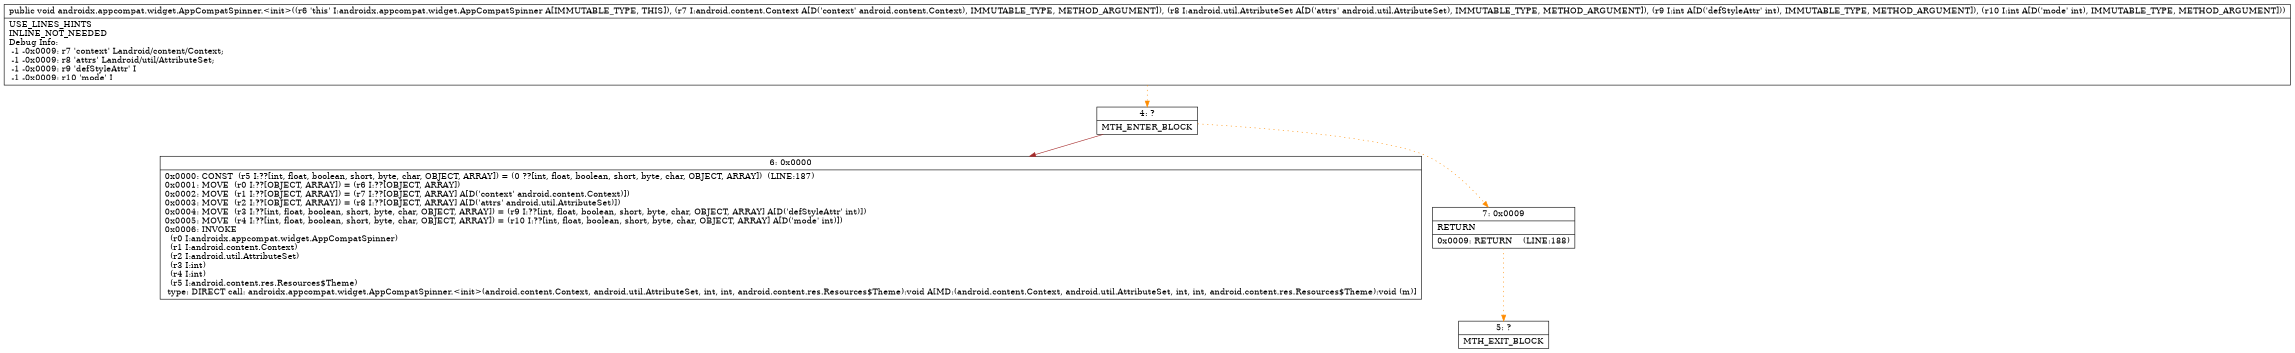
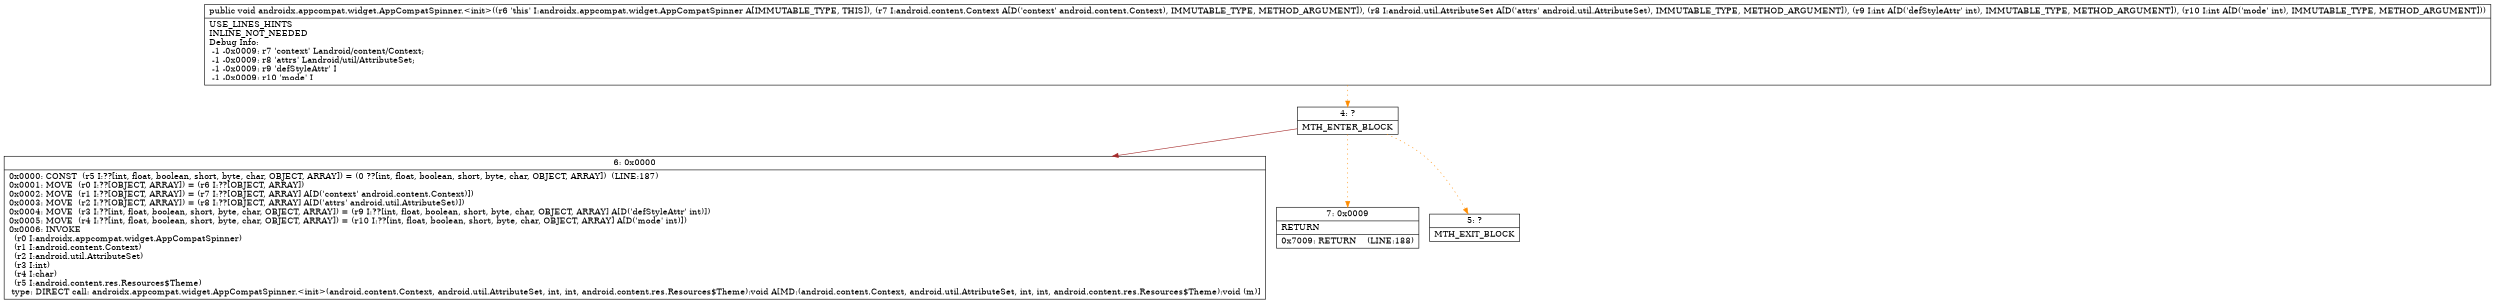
node "7: 0x0009": text "0x0009: RETURN    (LINE:188)" -> "0x7009: RETURN    (LINE:188)"
node "6: 0x0000": text "(r4 I:int)" -> "(r4 I:char)"
edge "7: 0x0009" -> "5: ?": now "4: ?" -> "5: ?"
